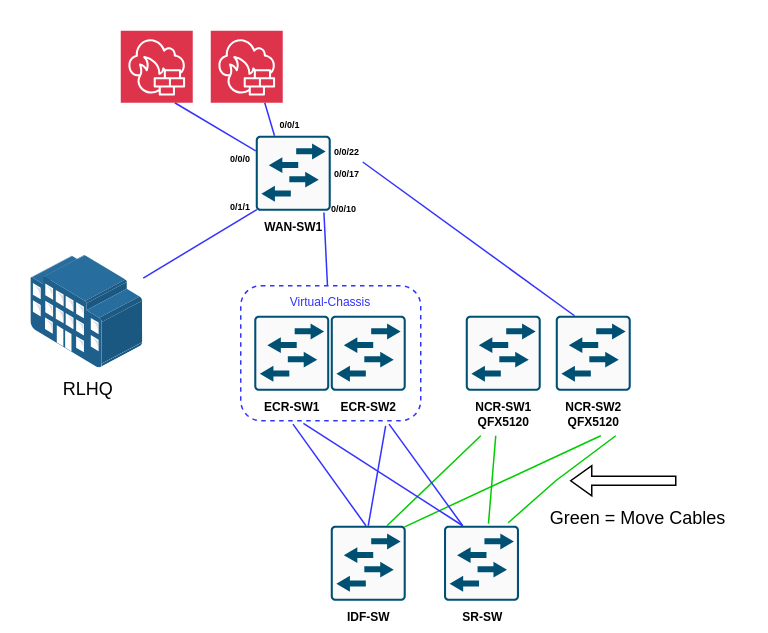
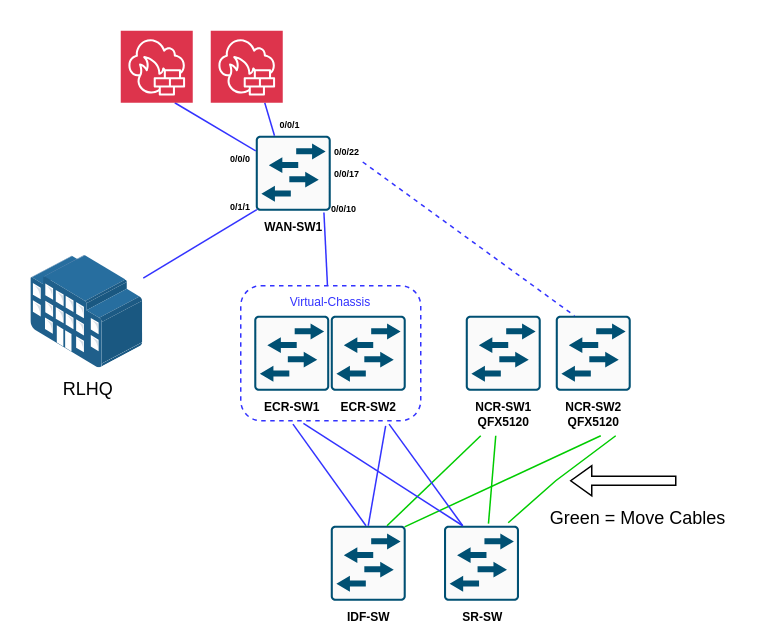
edge "0/0/22" -- "NCR-SW2 QFX5120": style solid -> dashed
